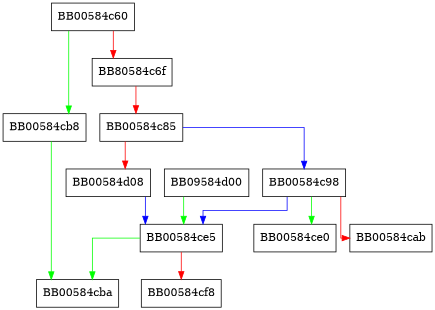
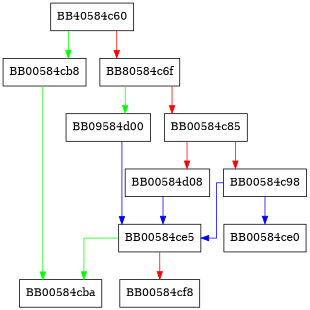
node "BB00584c60": label "BB00584c60" -> "BB40584c60"
edge "BB80584c6f" -> "BB09584d00": added
edge "BB00584c85" -> "BB00584c98": color blue -> red
edge "BB09584d00" -> "BB00584ce5": color green -> blue
edge "BB00584c98" -> "BB00584ce0": color green -> blue
node "BB00584cab": removed
